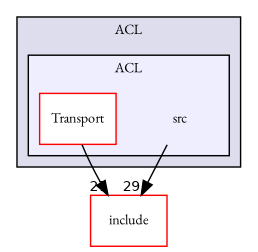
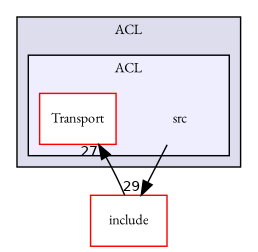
edge "Transport" -> "include": reversed
